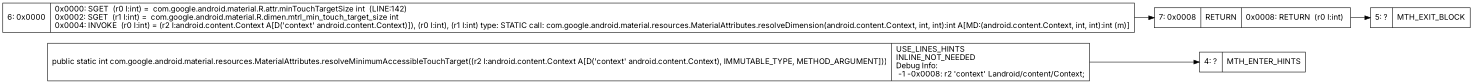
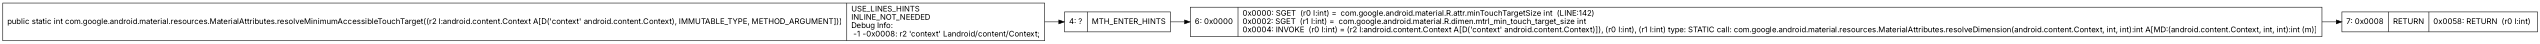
node "7: 0x0008": text "0x0008: RETURN  (r0 I:int)" -> "0x0058: RETURN  (r0 I:int)"
node "5: ?": removed
edge "4: ?" -> "6: 0x0000": added
